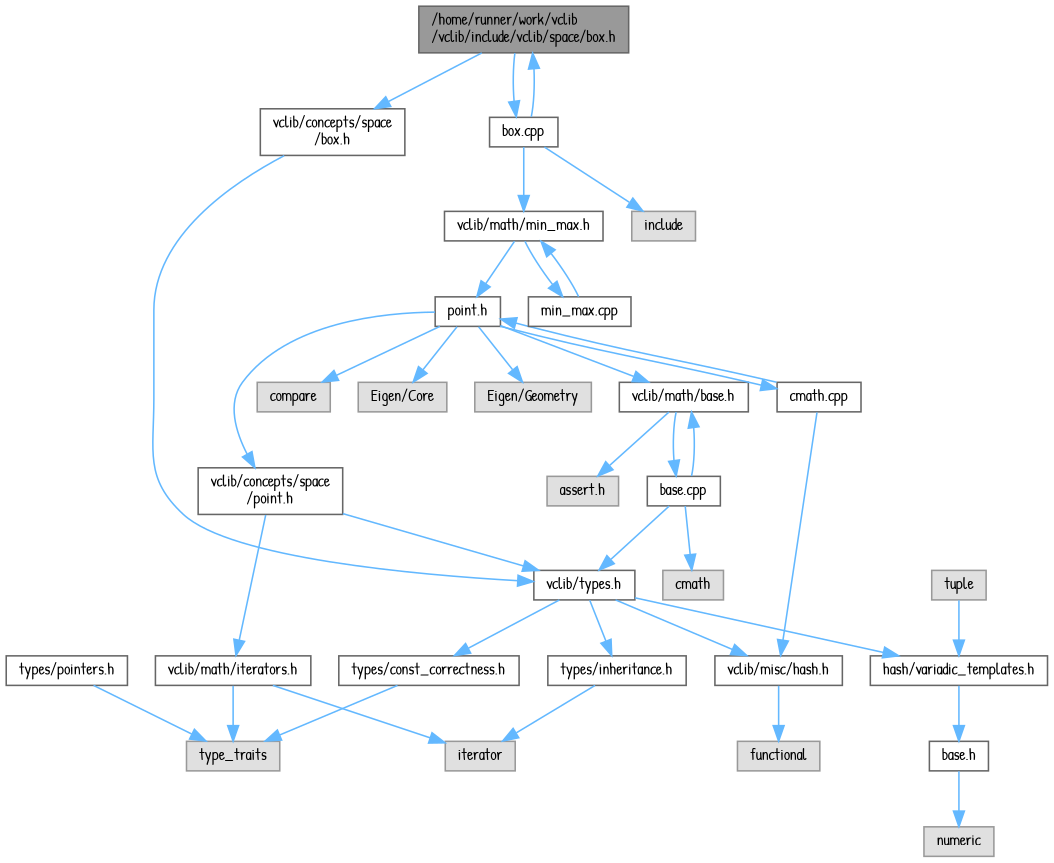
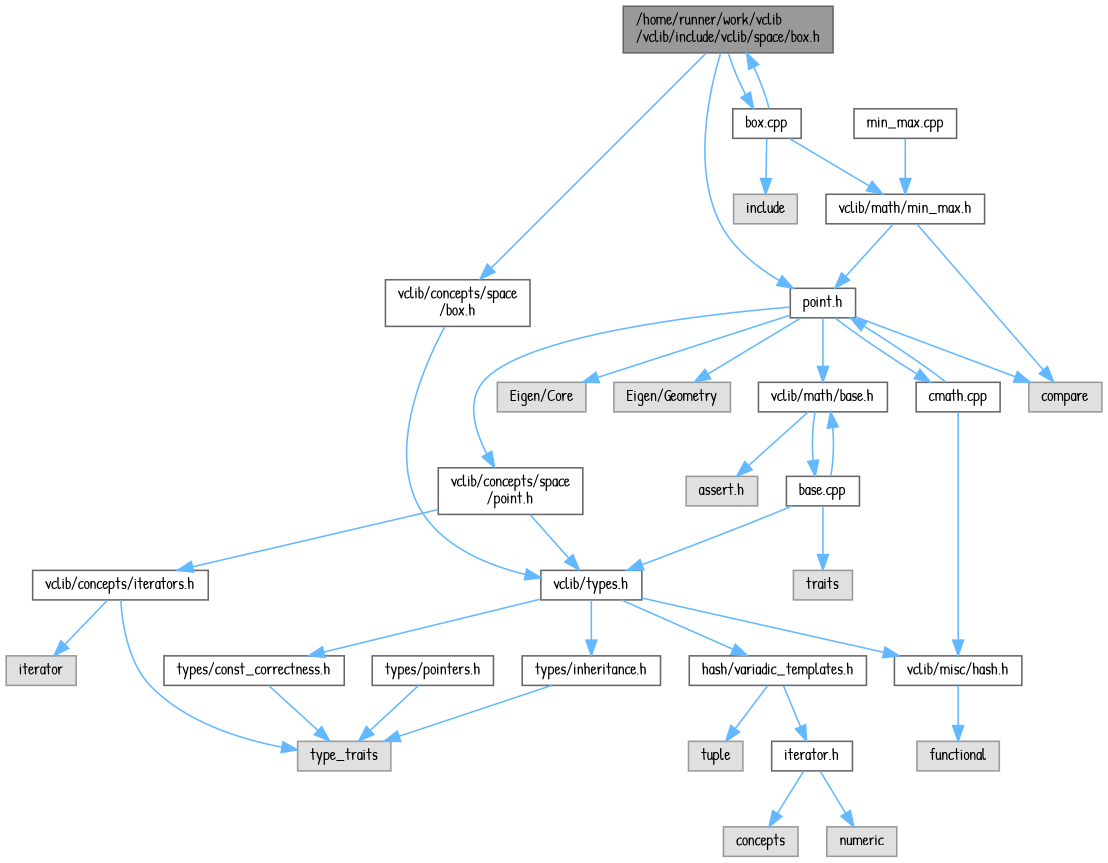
edge "/home/runner/work/vclib /vclib/include/vclib/space/box.h" -> "point.h": added
edge "vclib/math/min_max.h" -> "min_max.cpp": now "vclib/math/min_max.h" -> "compare"
node "cmath": label "cmath" -> "traits"
edge "tuple" -> "hash/variadic_templates.h": reversed
node "vclib/math/iterators.h": label "vclib/math/iterators.h" -> "vclib/concepts/iterators.h"
edge "types/inheritance.h" -> "iterator": now "types/inheritance.h" -> "type_traits"
node "base.h": label "base.h" -> "iterator.h"
node "concepts": added
